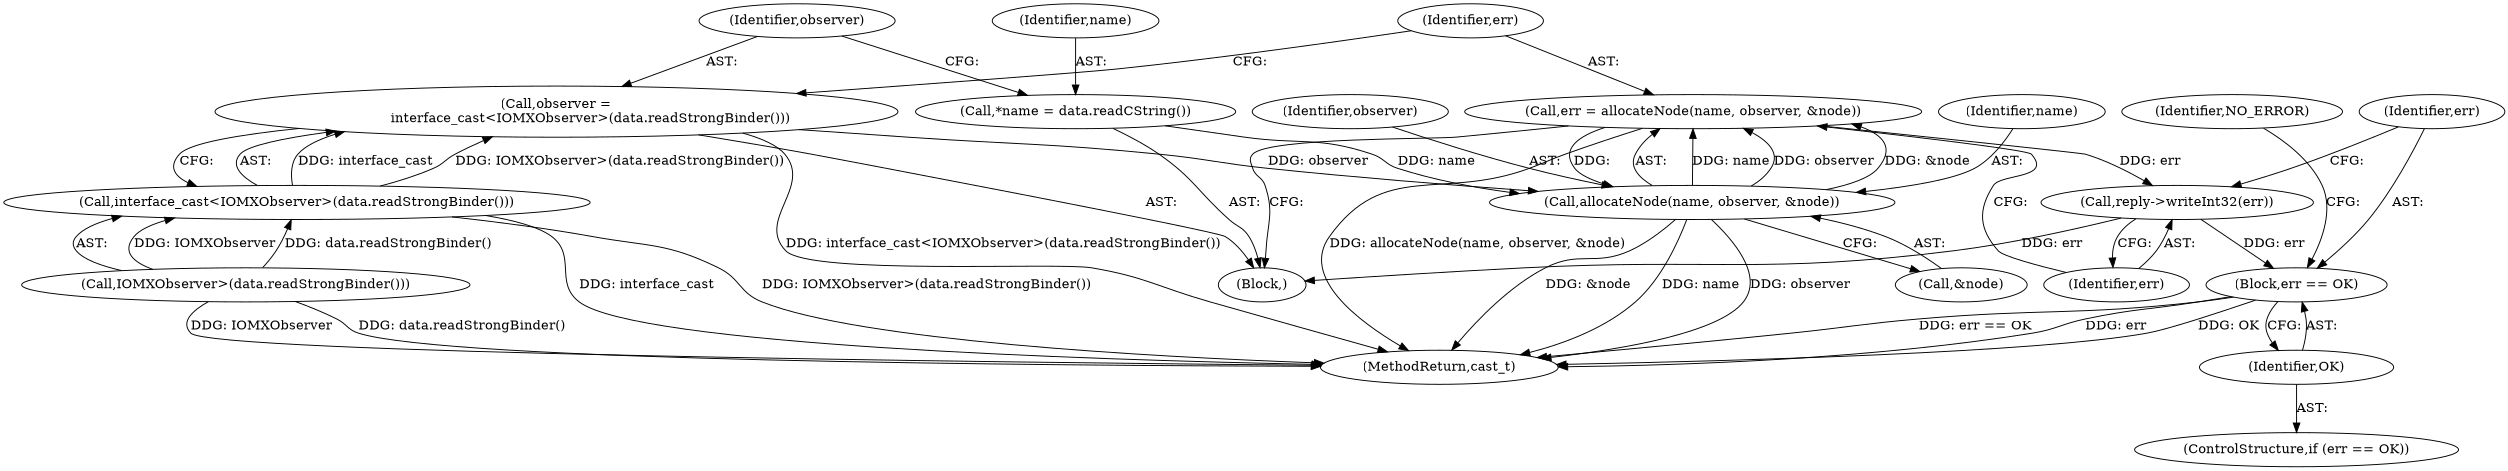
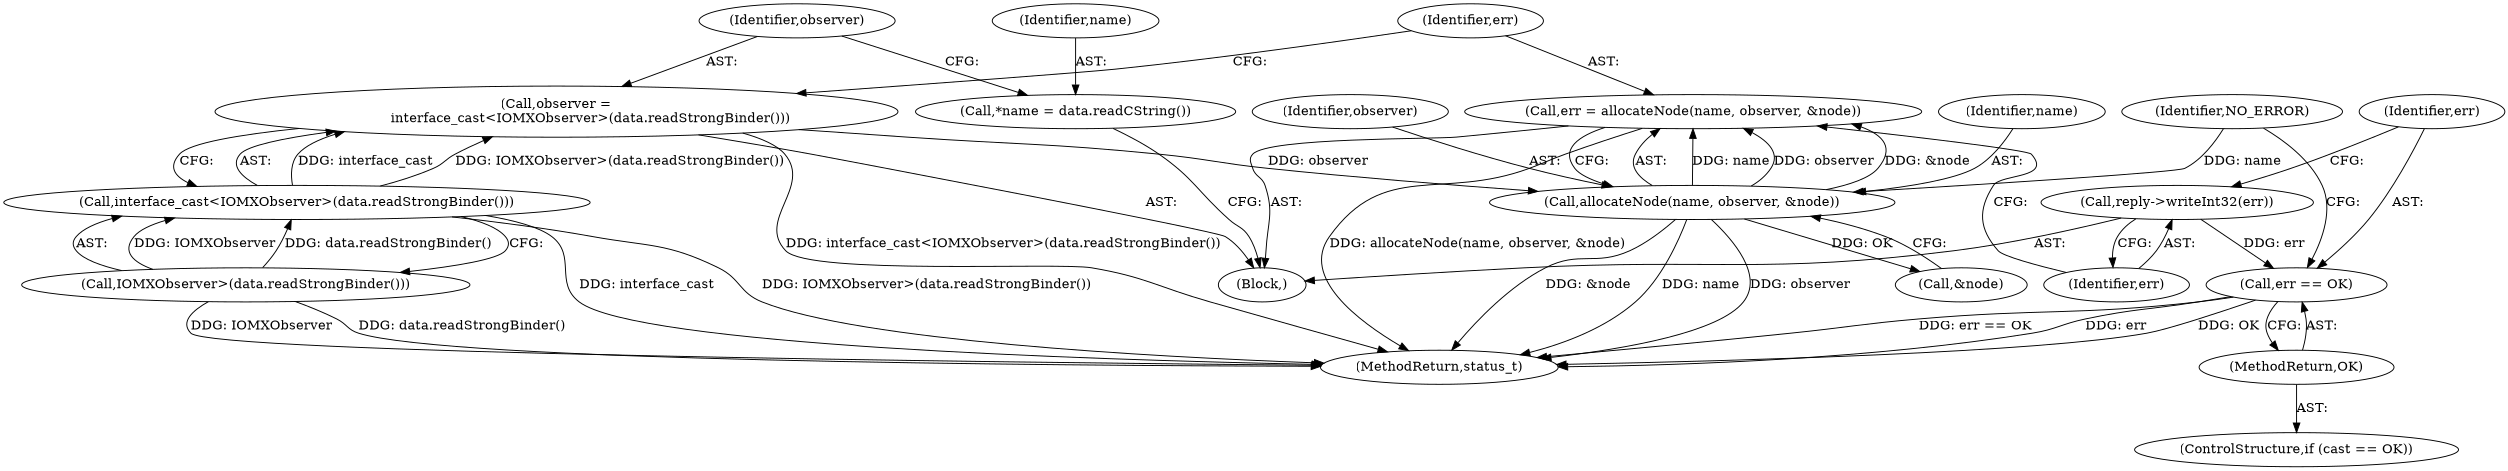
edge "(Call,*name = data.readCString())" -> "(Call,allocateNode(name, observer, &node))": now "(Identifier,NO_ERROR)" -> "(Call,allocateNode(name, observer, &node))"
edge "(Call,err = allocateNode(name, observer, &node))" -> "(Call,reply->writeInt32(err))": removed, label "DDG: err"
edge "(Call,err = allocateNode(name, observer, &node))" -> "(Call,allocateNode(name, observer, &node))": label "DDG: " -> "CFG: "
edge "(Call,*name = data.readCString())" -> "(Block,)": label "AST: " -> "CFG: "
edge "(Call,err = allocateNode(name, observer, &node))" -> "(Block,)": label "CFG: " -> "AST: "
edge "(Call,allocateNode(name, observer, &node))" -> "(Call,&node)": label "CFG: " -> "DDG: OK"
edge "(Call,&node)" -> "(Call,allocateNode(name, observer, &node))": label "AST: " -> "CFG: "
edge "(Call,reply->writeInt32(err))" -> "(Block,)": label "DDG: err" -> "AST: "
edge "(Call,interface_cast<IOMXObserver>(data.readStrongBinder()))" -> "(Call,IOMXObserver>(data.readStrongBinder()))": added, label "CFG:"
node "(Block,err == OK)": label "(Block,err == OK)" -> "(Call,err == OK)"
node "(MethodReturn,cast_t)": label "(MethodReturn,cast_t)" -> "(MethodReturn,status_t)"
node "(Identifier,OK)": label "(Identifier,OK)" -> "(MethodReturn,OK)"
node "(ControlStructure,if (err == OK))": label "(ControlStructure,if (err == OK))" -> "(ControlStructure,if (cast == OK))"
